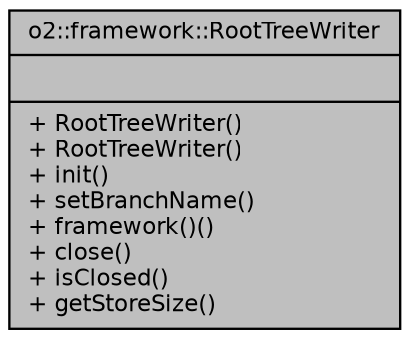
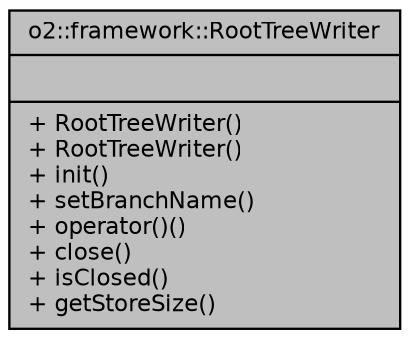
node "o2::framework::RootTreeWriter": text "+ framework()()" -> "+ operator()()"
